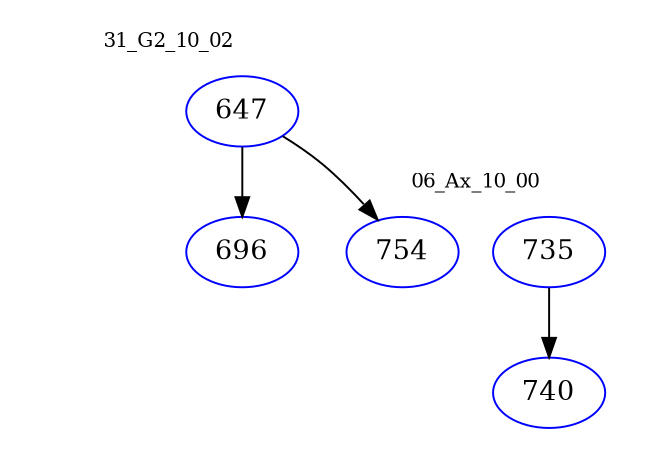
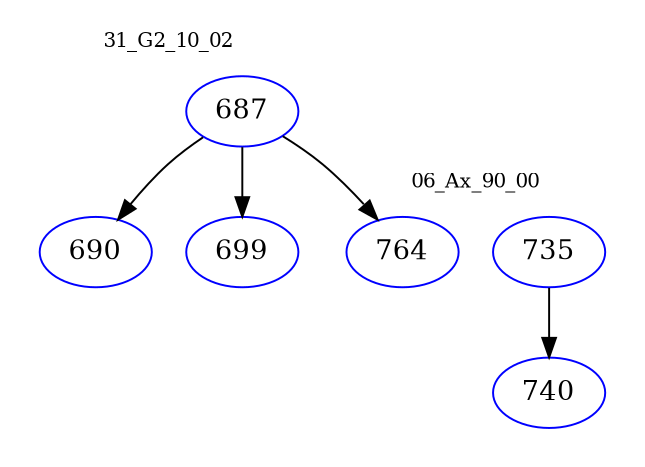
node "647": label "647" -> "687"
cluster "06_Ax_10_00": label "06_Ax_10_00" -> "06_Ax_90_00"
node "690": added
node "696": label "696" -> "699"
node "754": label "754" -> "764"
